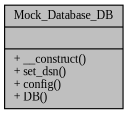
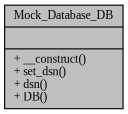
node "Mock_Database_DB": text "+ config()" -> "+ dsn()"
